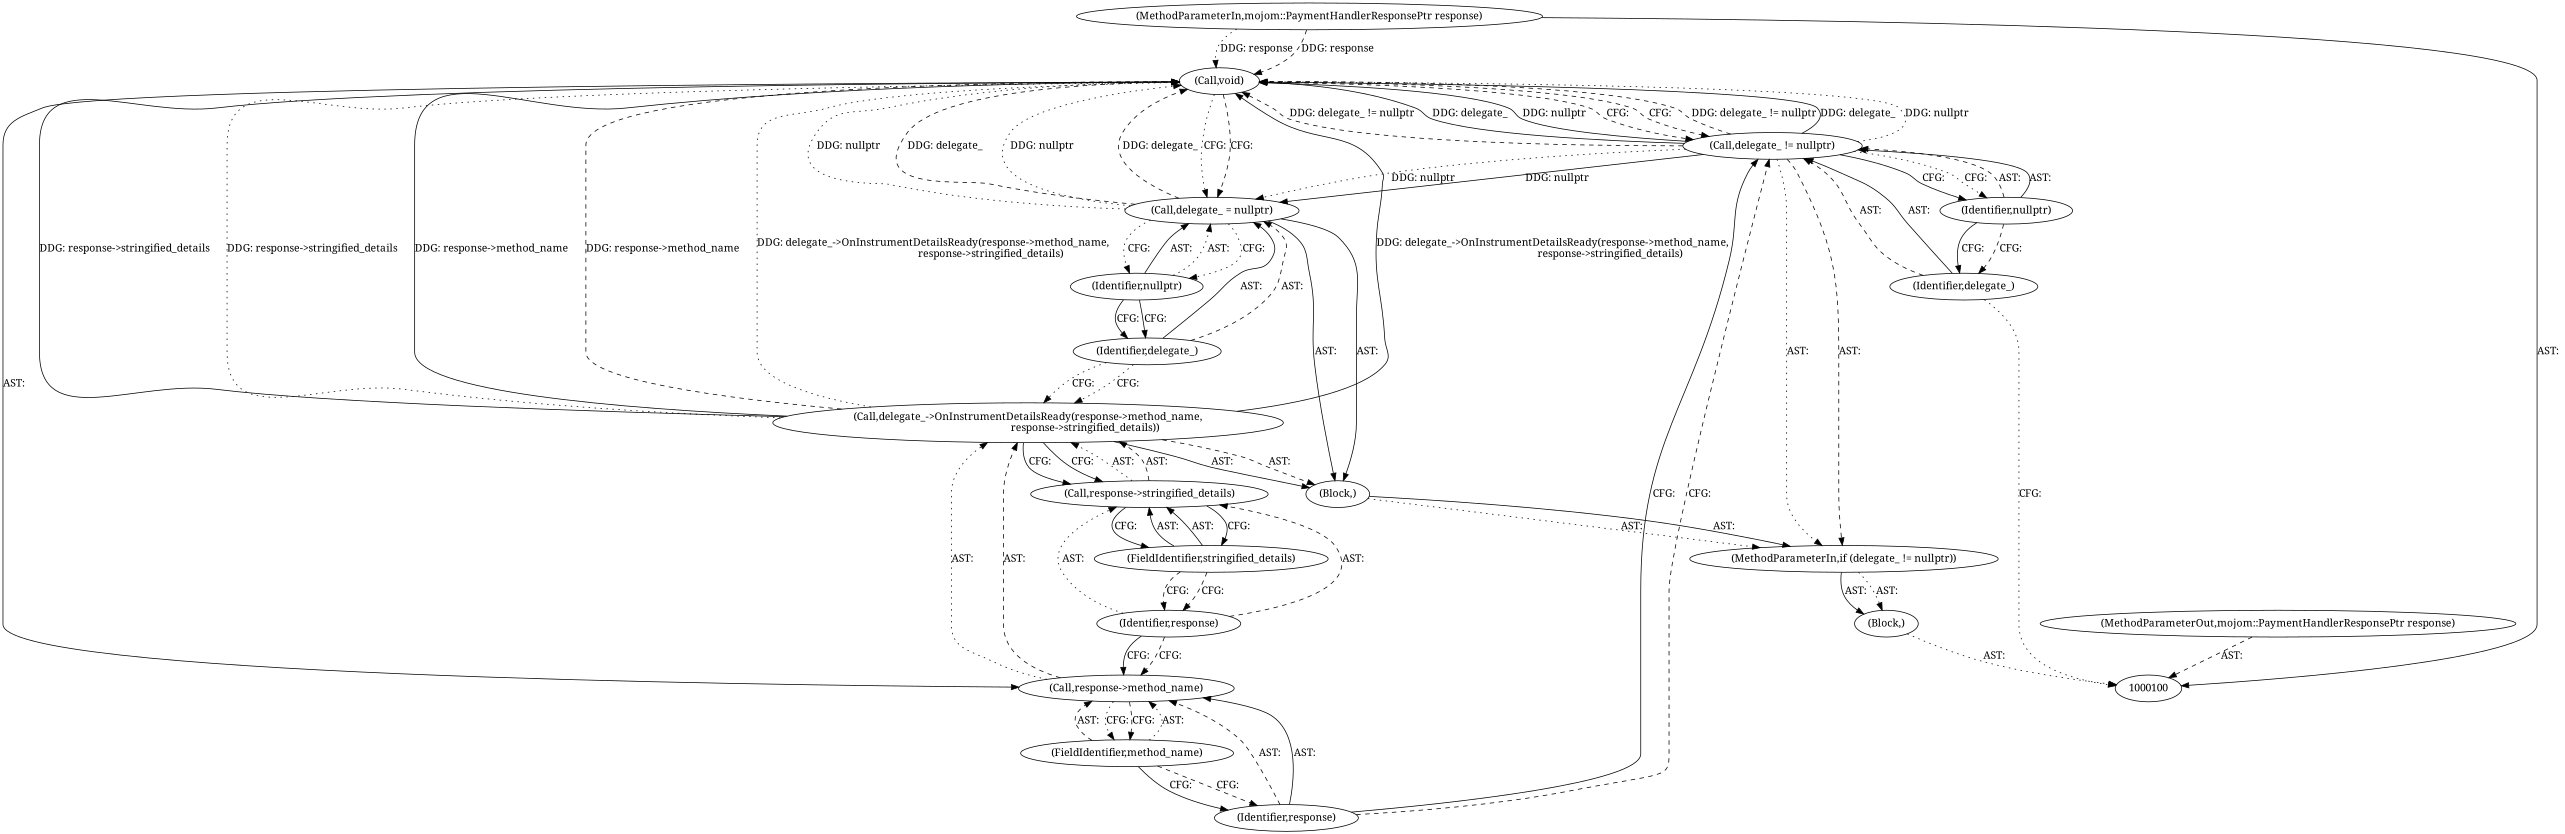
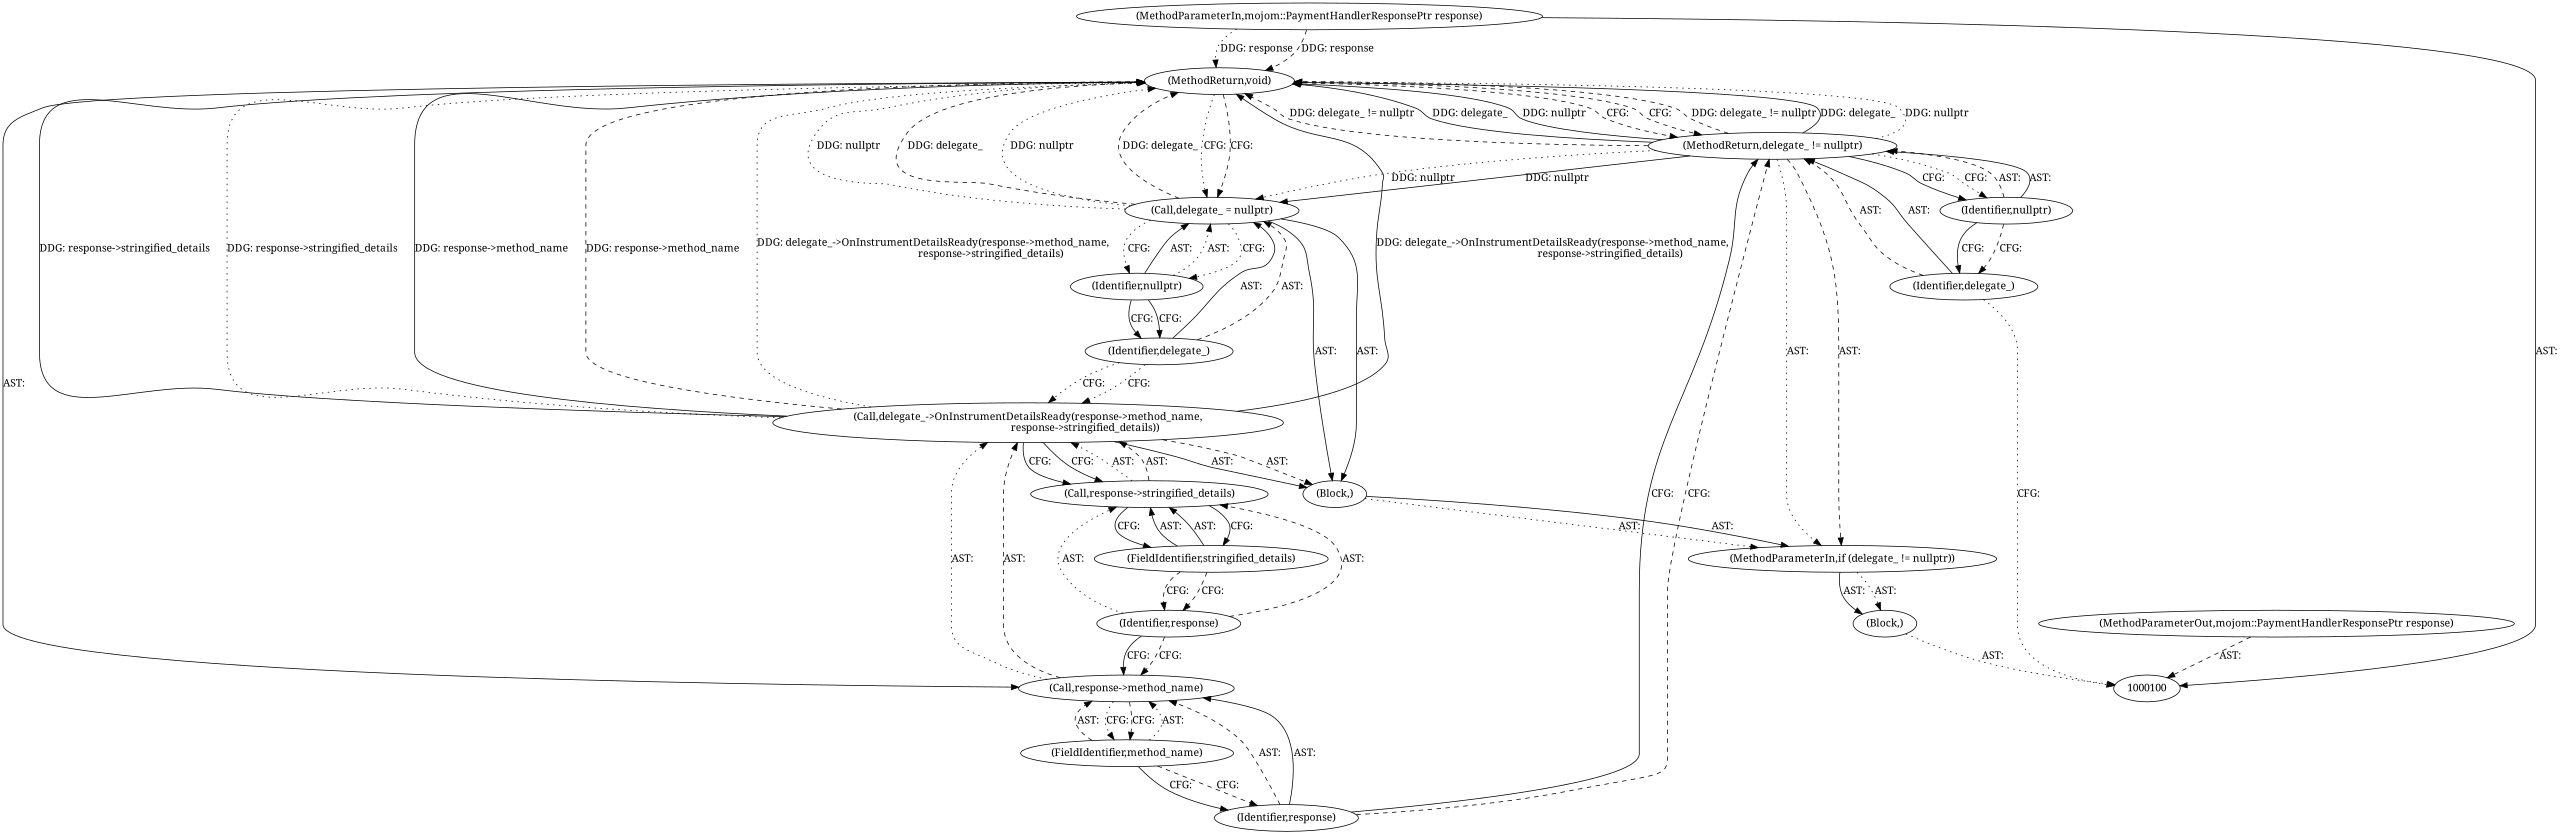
node "(Call,void)": label "(Call,void)" -> "(MethodReturn,void)"
node "(Call,delegate_ != nullptr)": label "(Call,delegate_ != nullptr)" -> "(MethodReturn,delegate_ != nullptr)"
